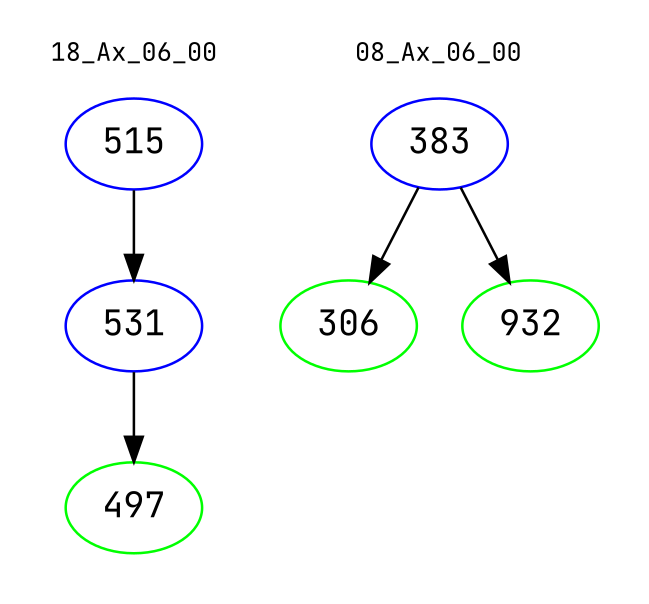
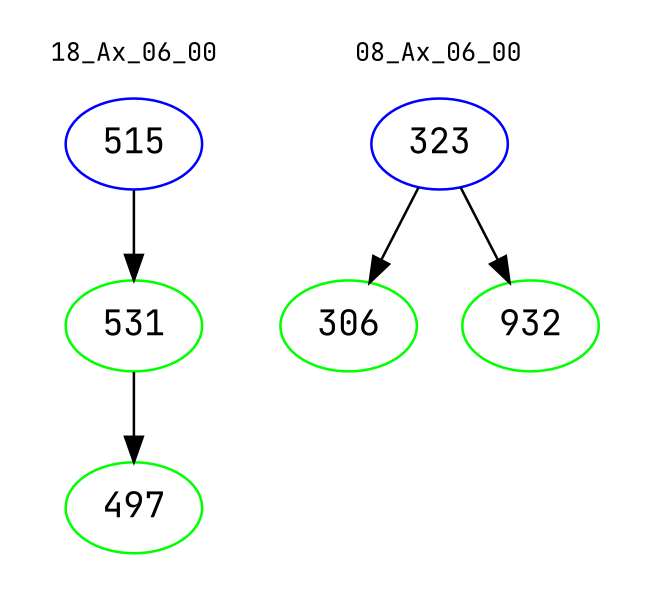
node "383": label "383" -> "323"
node "531": color blue -> green
